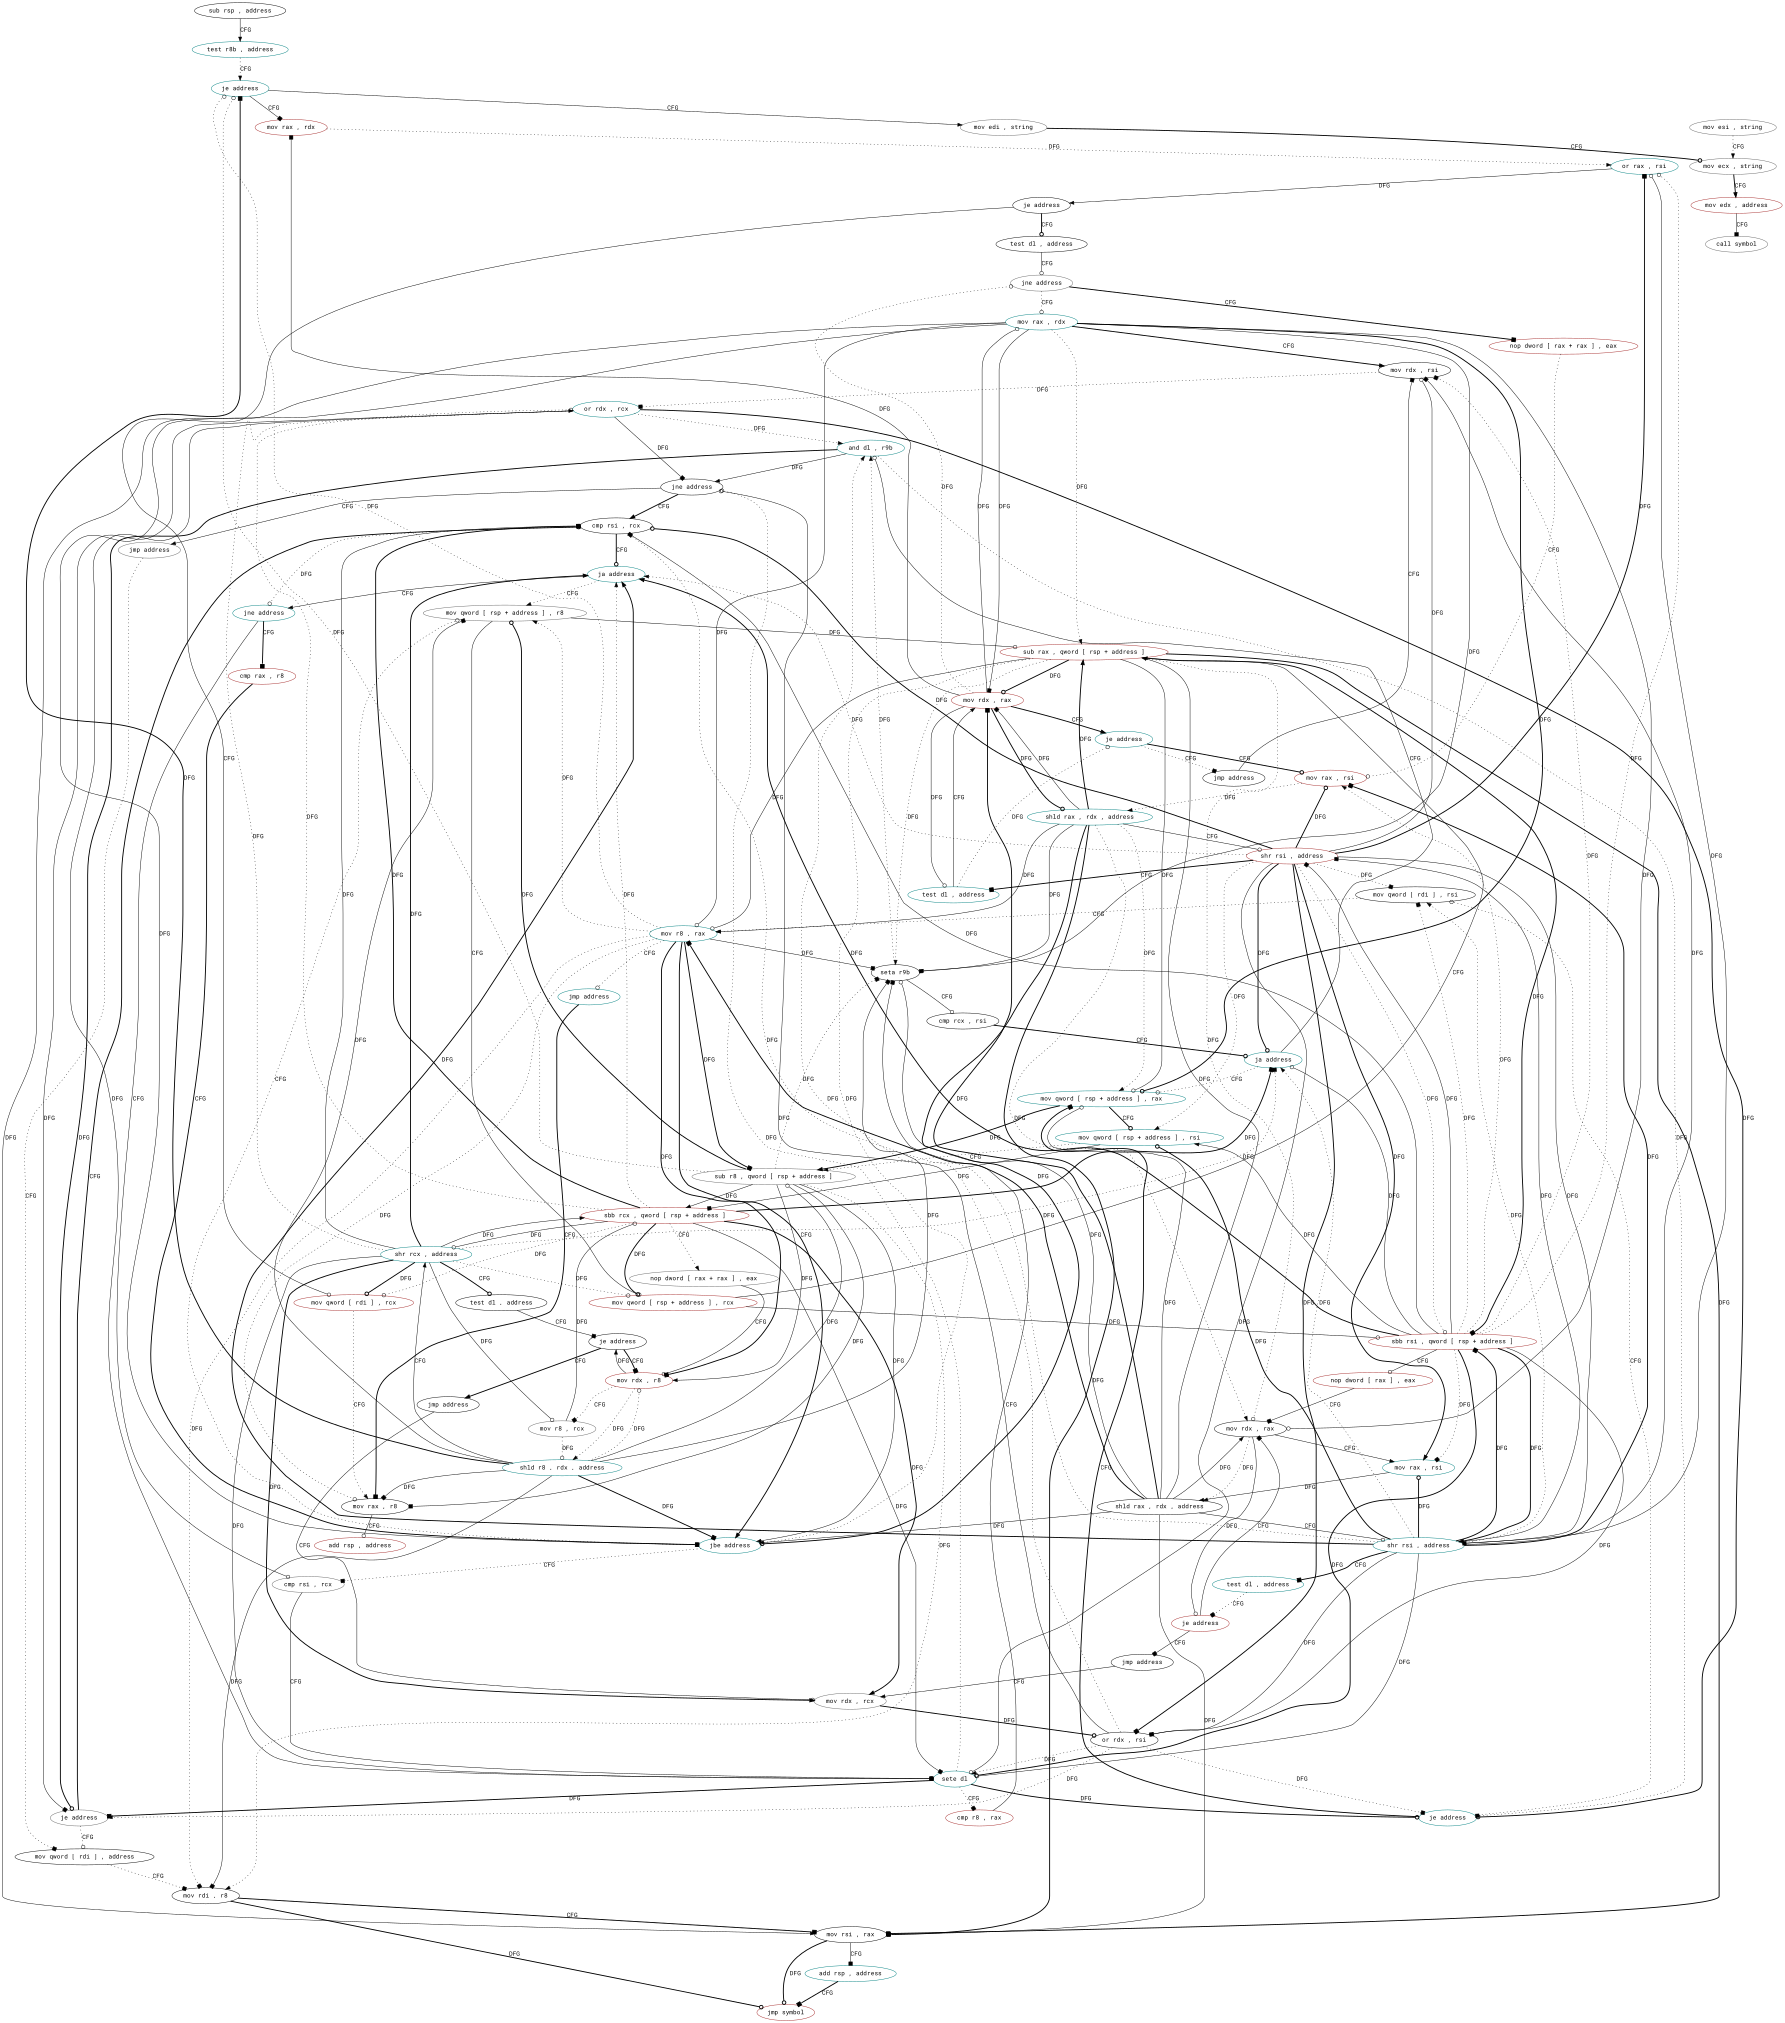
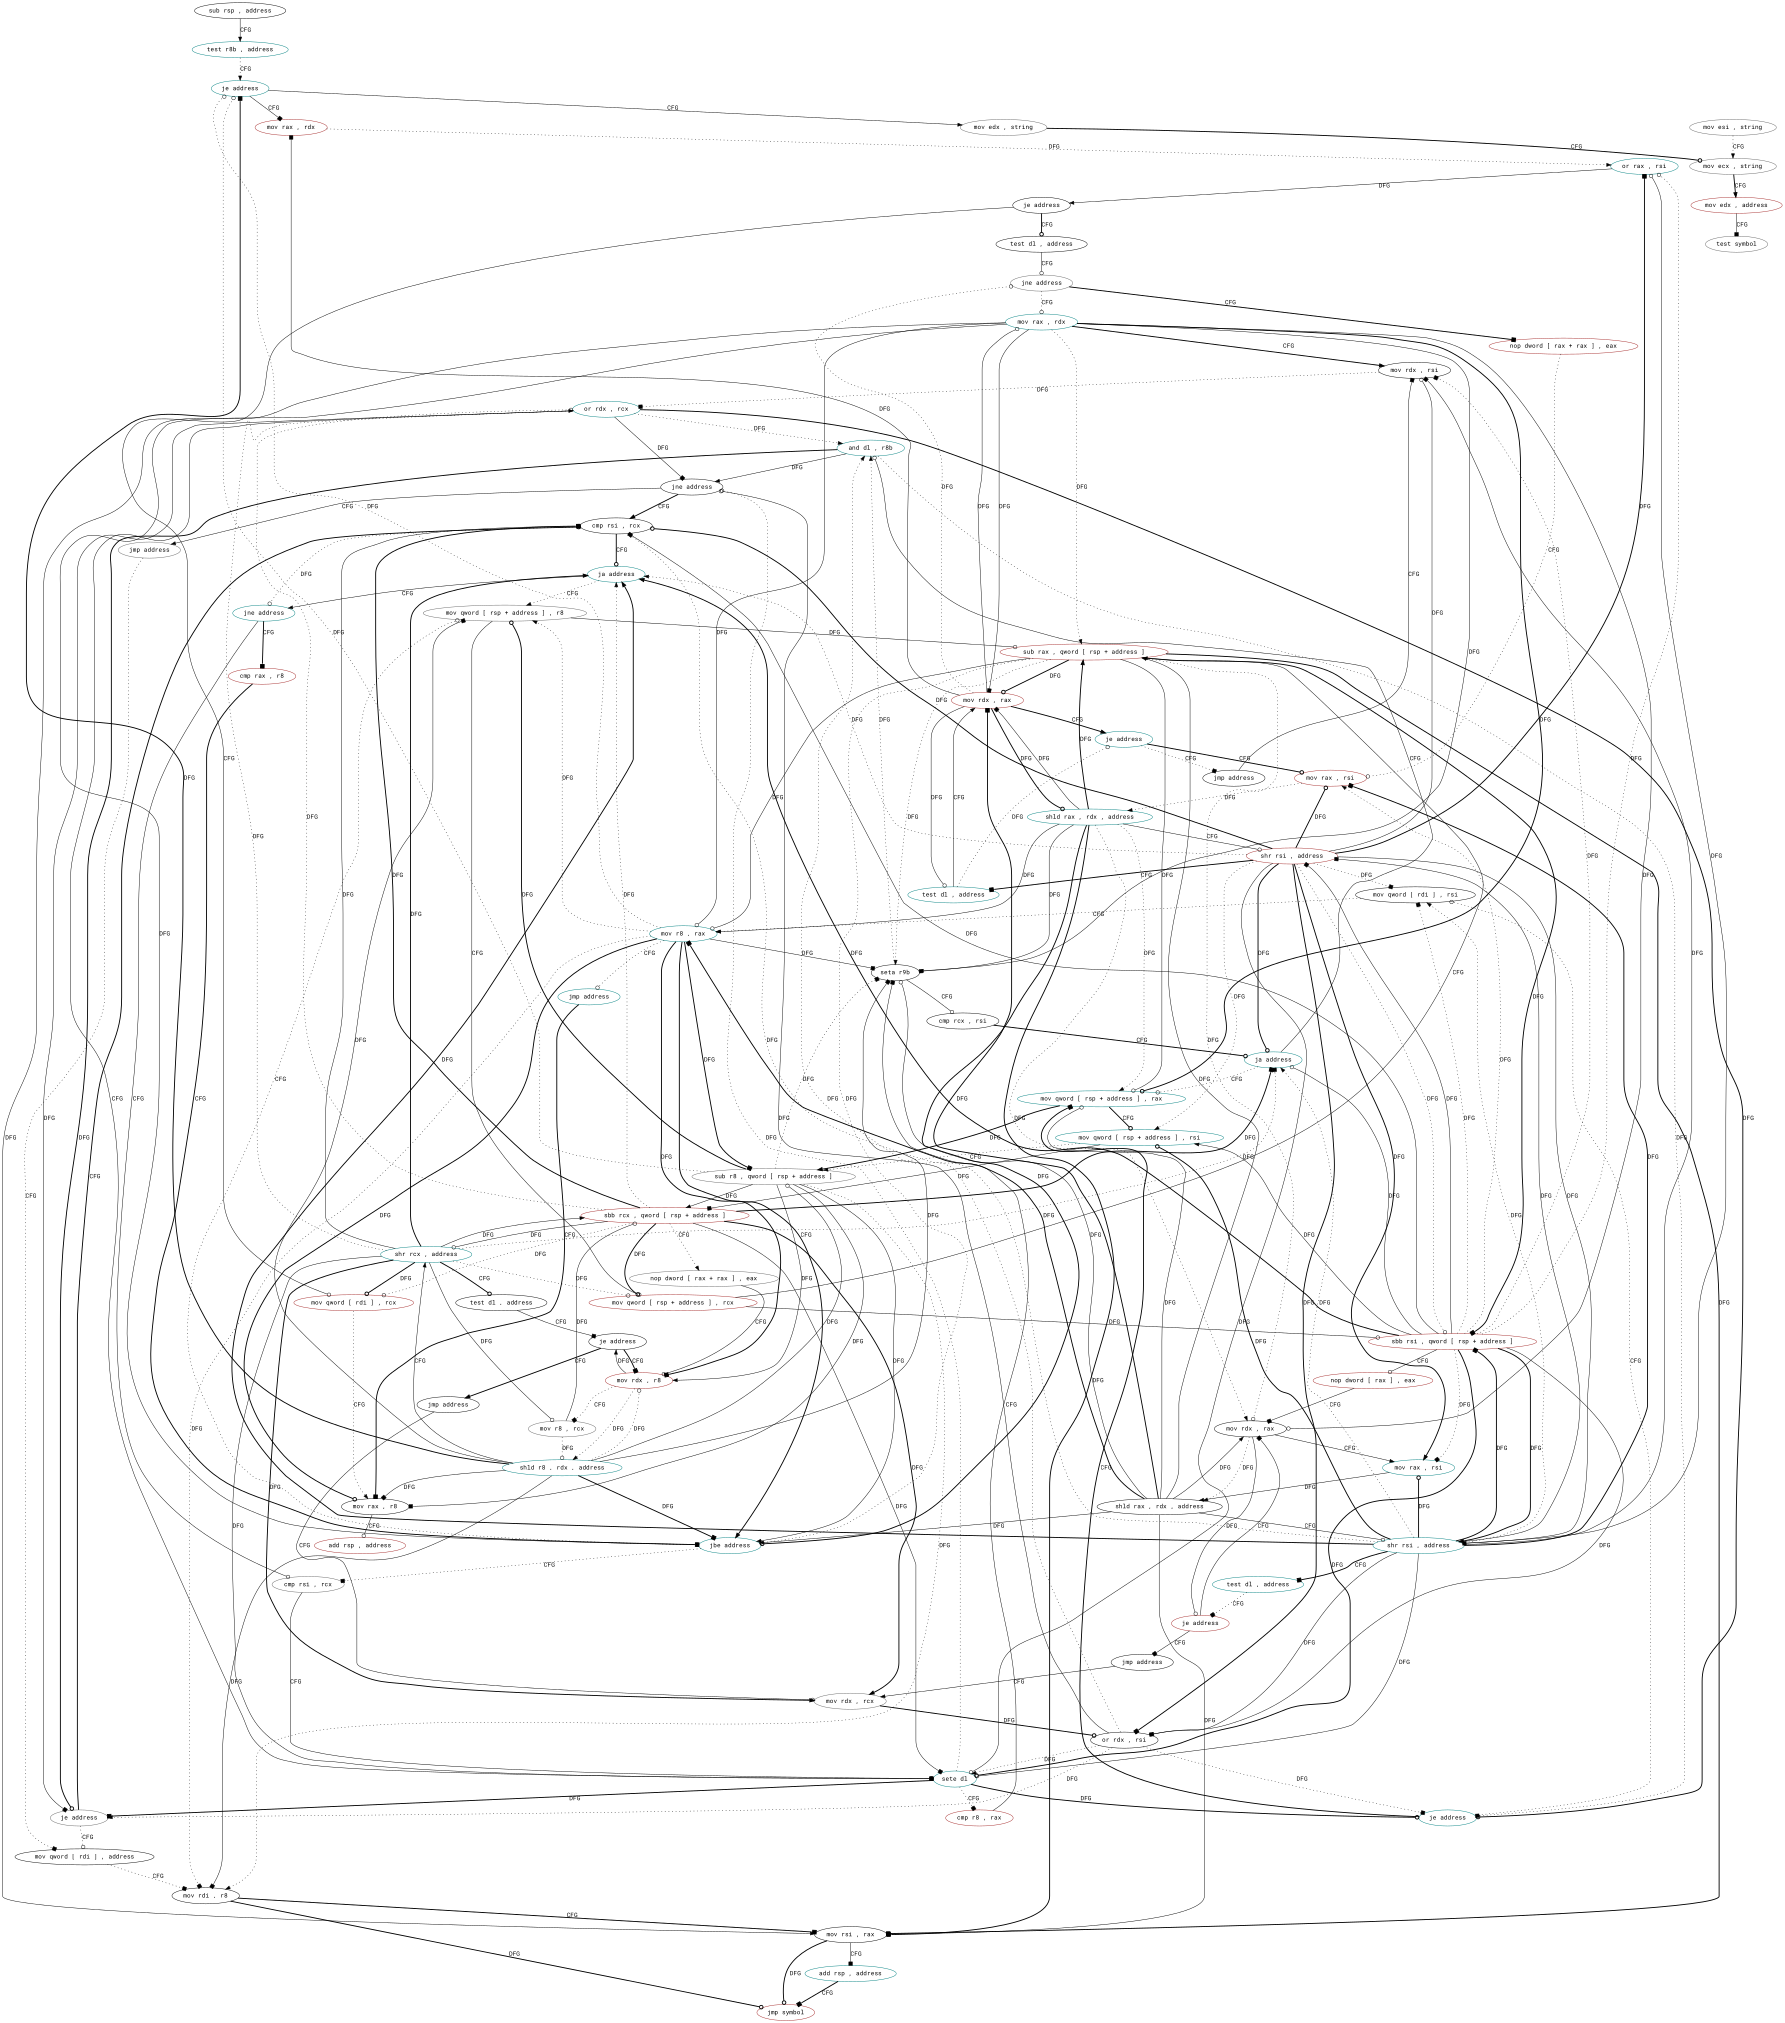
node "mov edi , string": label "mov edi , string" -> "mov edx , string"
node "call symbol": label "call symbol" -> "test symbol"
node "and dl , r9b": label "and dl , r9b" -> "and dl , r8b"
edge "or rdx , rcx" -> "sete dl": label "DFG" -> "CFG"
edge "mov r8 , rax" -> "mov rax , r8": style dotted -> bold
